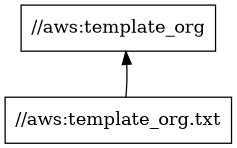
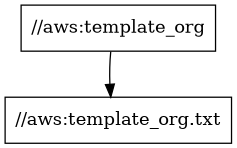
edge "//aws:template_org.txt" -> "//aws:template_org": reversed
